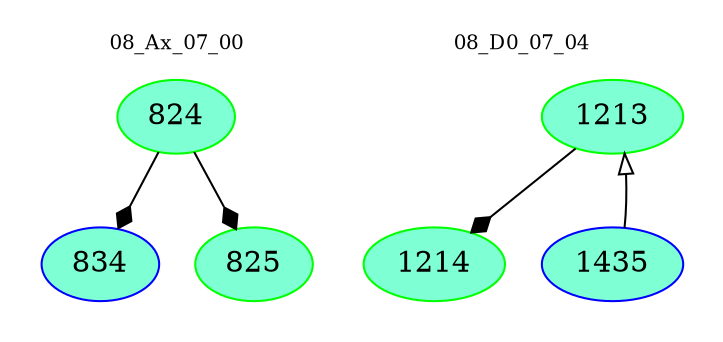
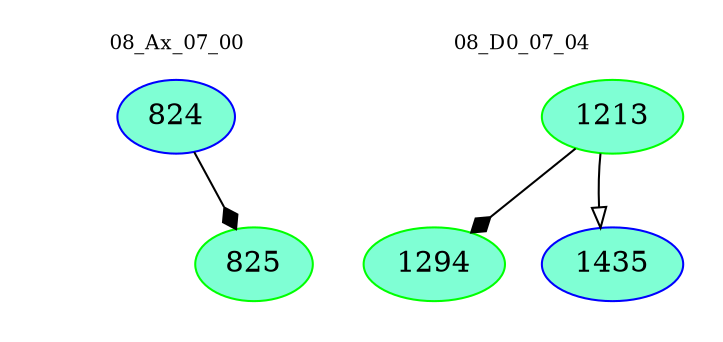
node "824": color green -> blue
edge "1435" -> "1213": reversed
node "834": removed
node "1214": label "1214" -> "1294"
